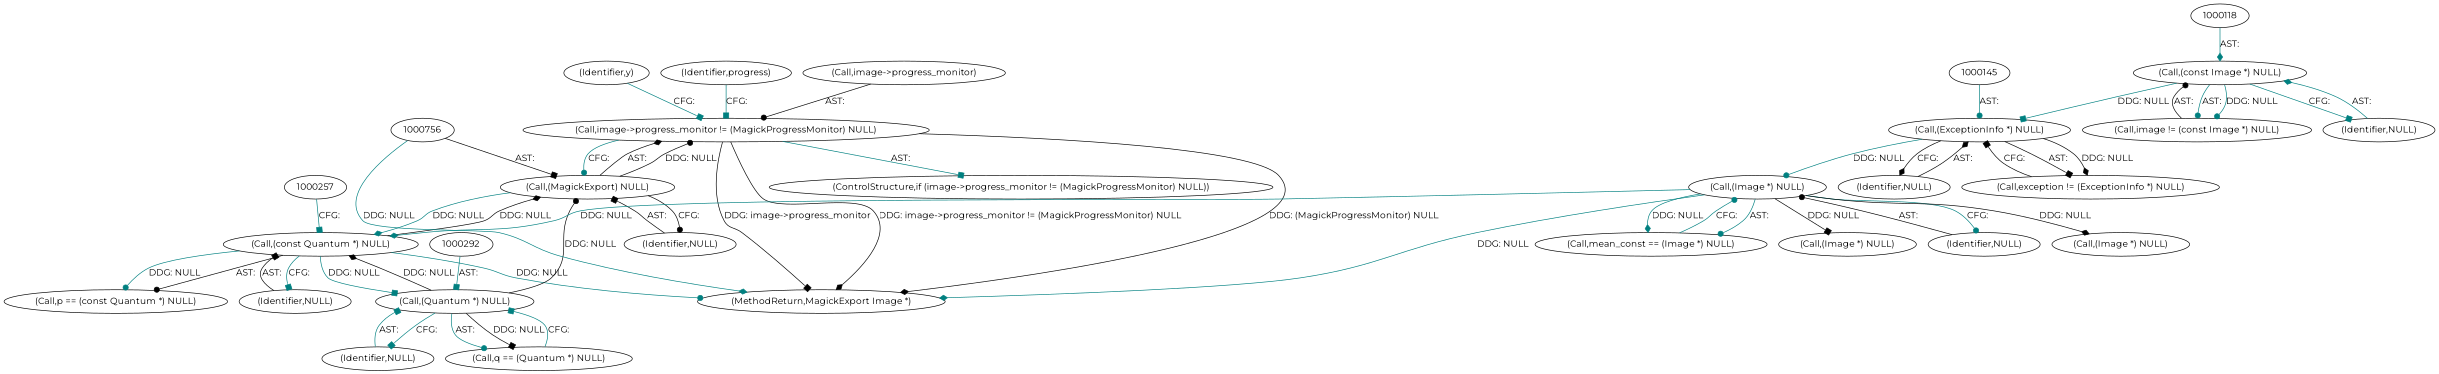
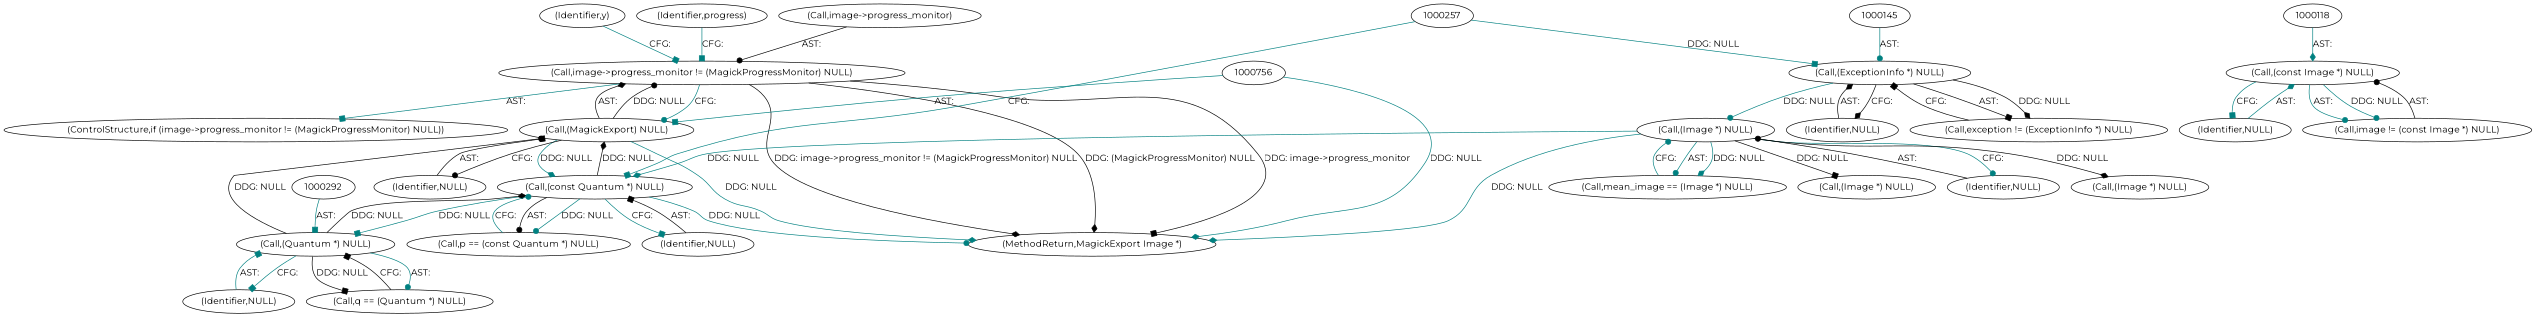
edge "(Call,(const Image *) NULL)" -> "(Call,(ExceptionInfo *) NULL)": now "1000257" -> "(Call,(ExceptionInfo *) NULL)"
edge "1000756" -> "(Call,(MagickExport) NULL)": color black -> teal
edge "(Call,p == (const Quantum *) NULL)" -> "(Call,(const Quantum *) NULL)": added, label "CFG:"
edge "(Call,(MagickExport) NULL)" -> "(MethodReturn,MagickExport Image *)": added, label "DDG: NULL"
node "(Call,mean_const == (Image *) NULL)": label "(Call,mean_const == (Image *) NULL)" -> "(Call,mean_image == (Image *) NULL)"
edge "(Call,q == (Quantum *) NULL)" -> "(Call,(Quantum *) NULL)": color teal -> black
